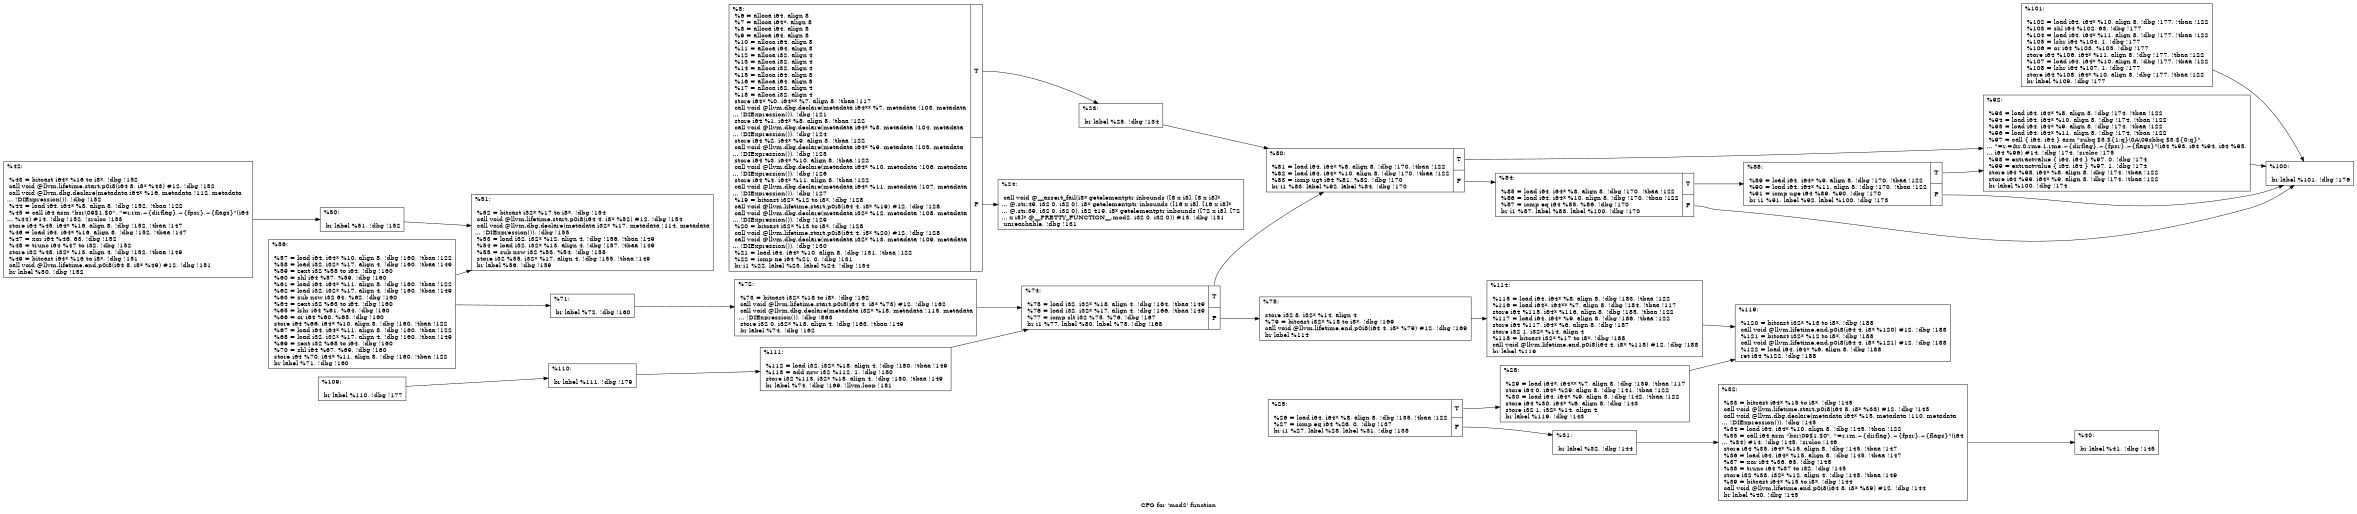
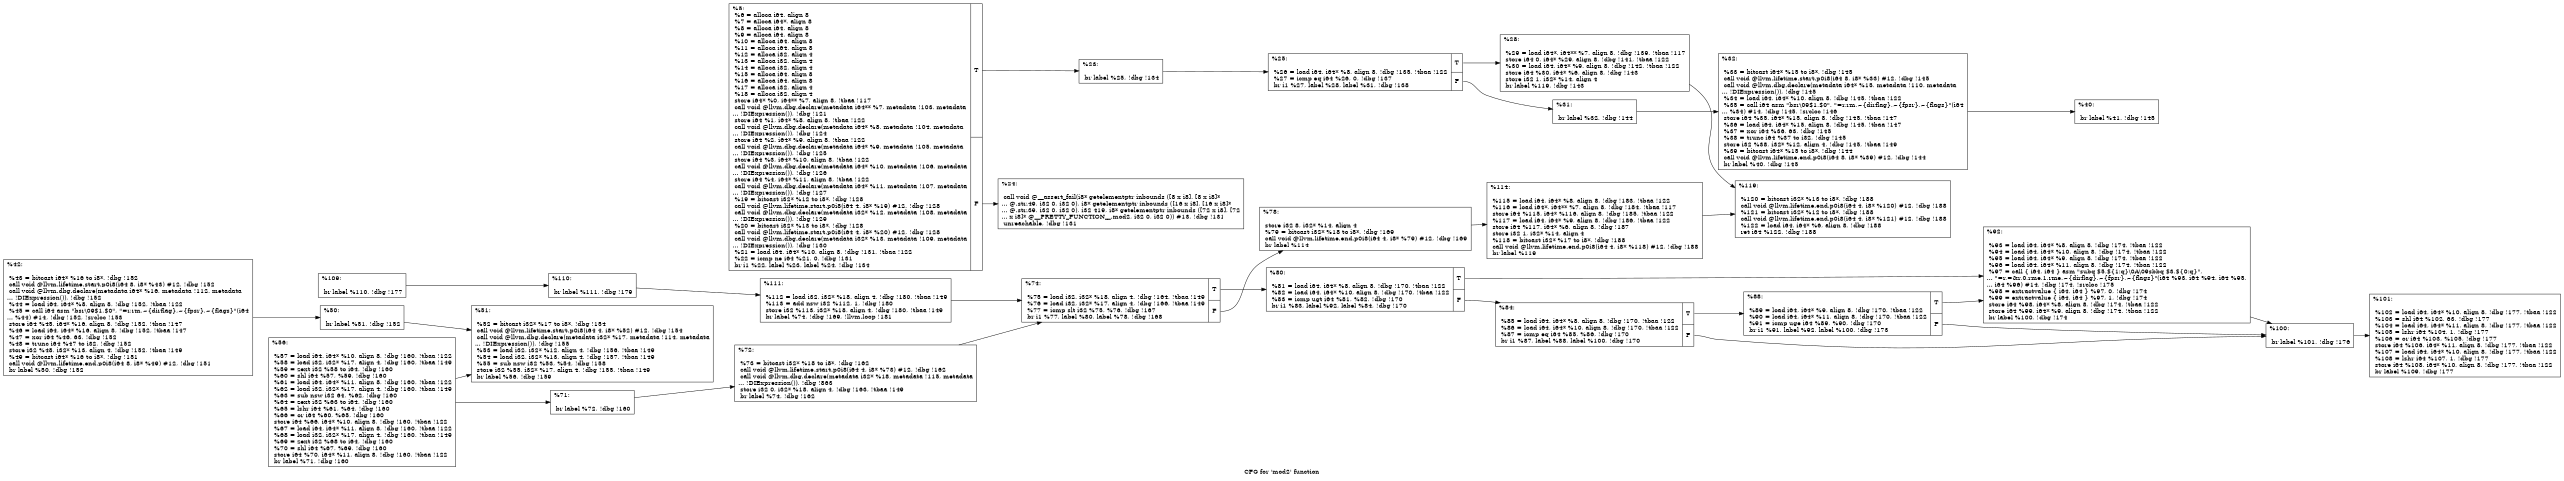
edge "%101:" -> "%100:": reversed
edge "%23:" -> "%80:": now "%23:" -> "%25:"
